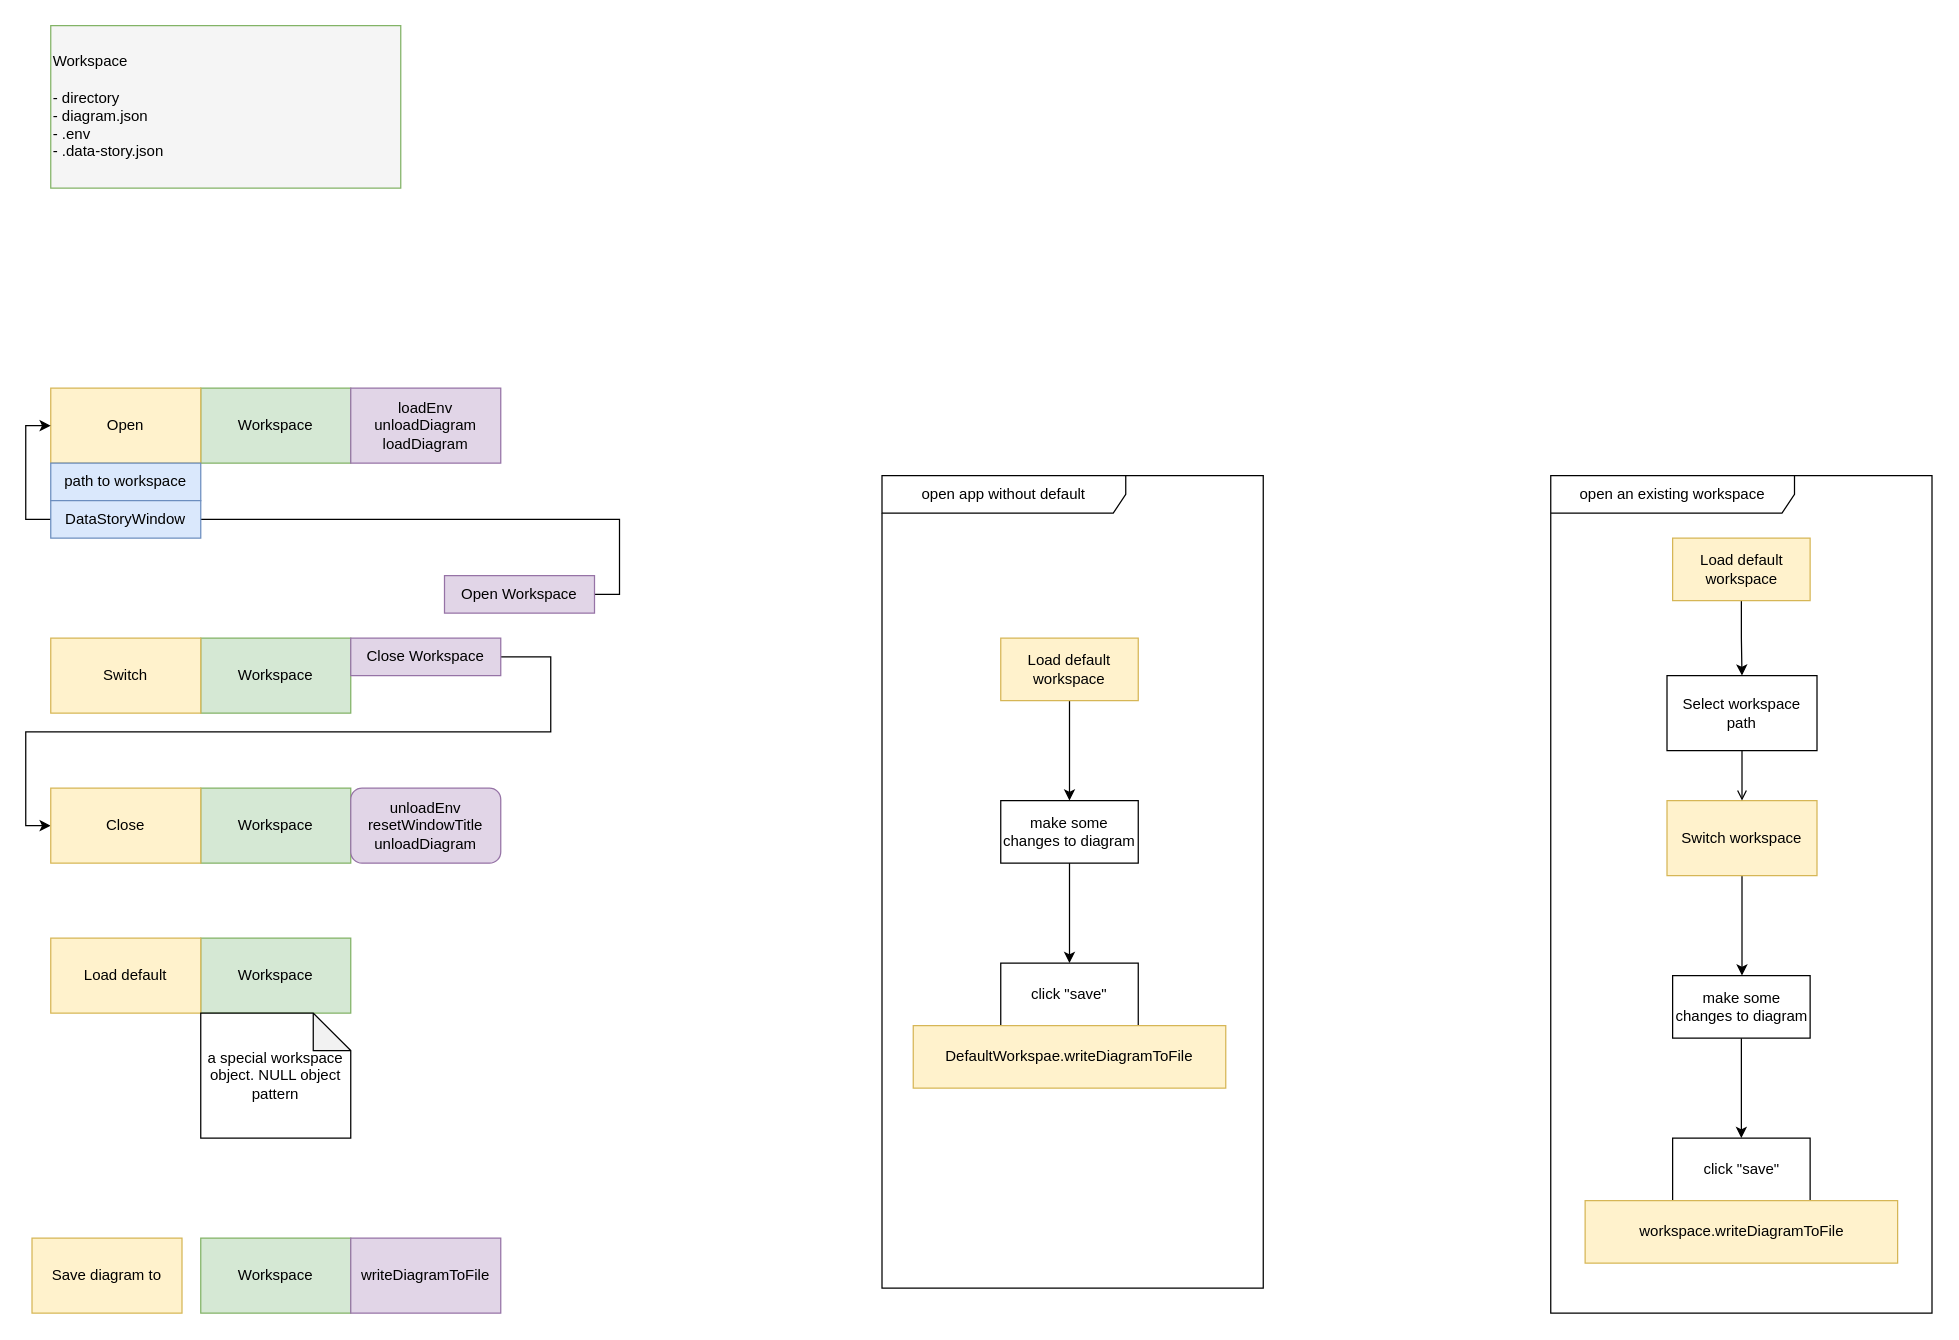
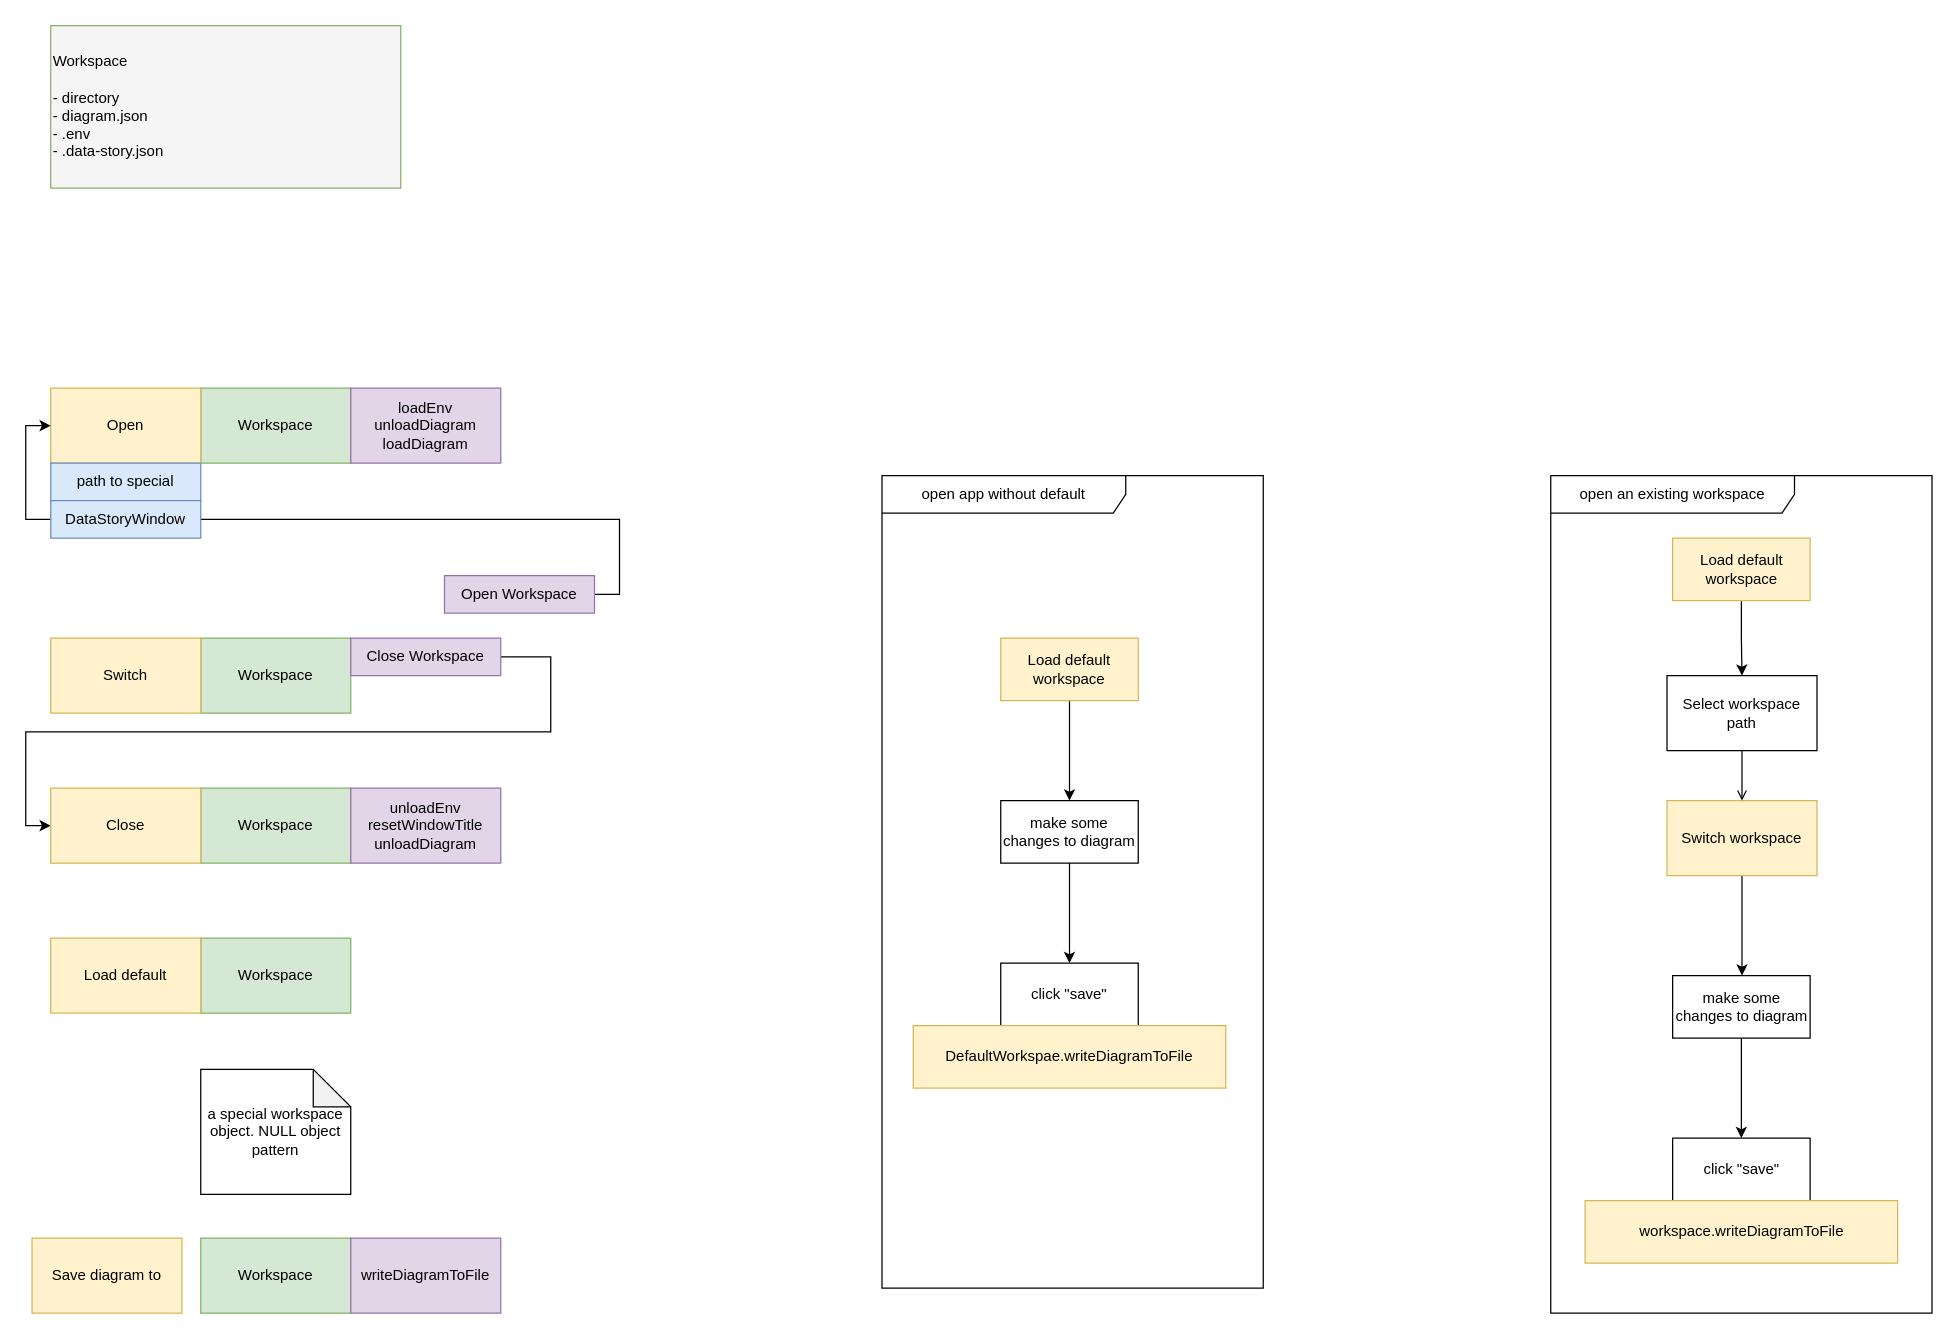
node "path to workspace": label "path to workspace" -> "path to special"
node "unloadEnv resetWindowTitle unloadDiagram": shape rounded rectangle -> rectangle
node "a special workspace object. NULL object pattern": moved (276, 1076) -> (276, 1132)
